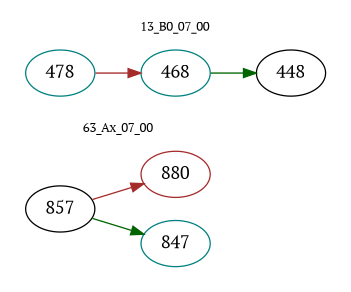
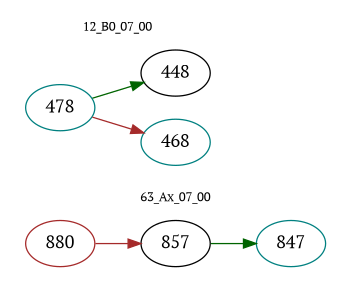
cluster "13_B0_07_00": label "13_B0_07_00" -> "12_B0_07_00"
edge "468" -> "448": now "478" -> "448"
edge "857" -> "880": reversed
